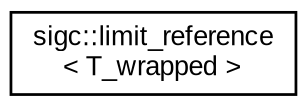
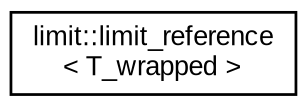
node "sigc::limit_reference < T_wrapped >": label "sigc::limit_reference < T_wrapped >" -> "limit::limit_reference < T_wrapped >"
